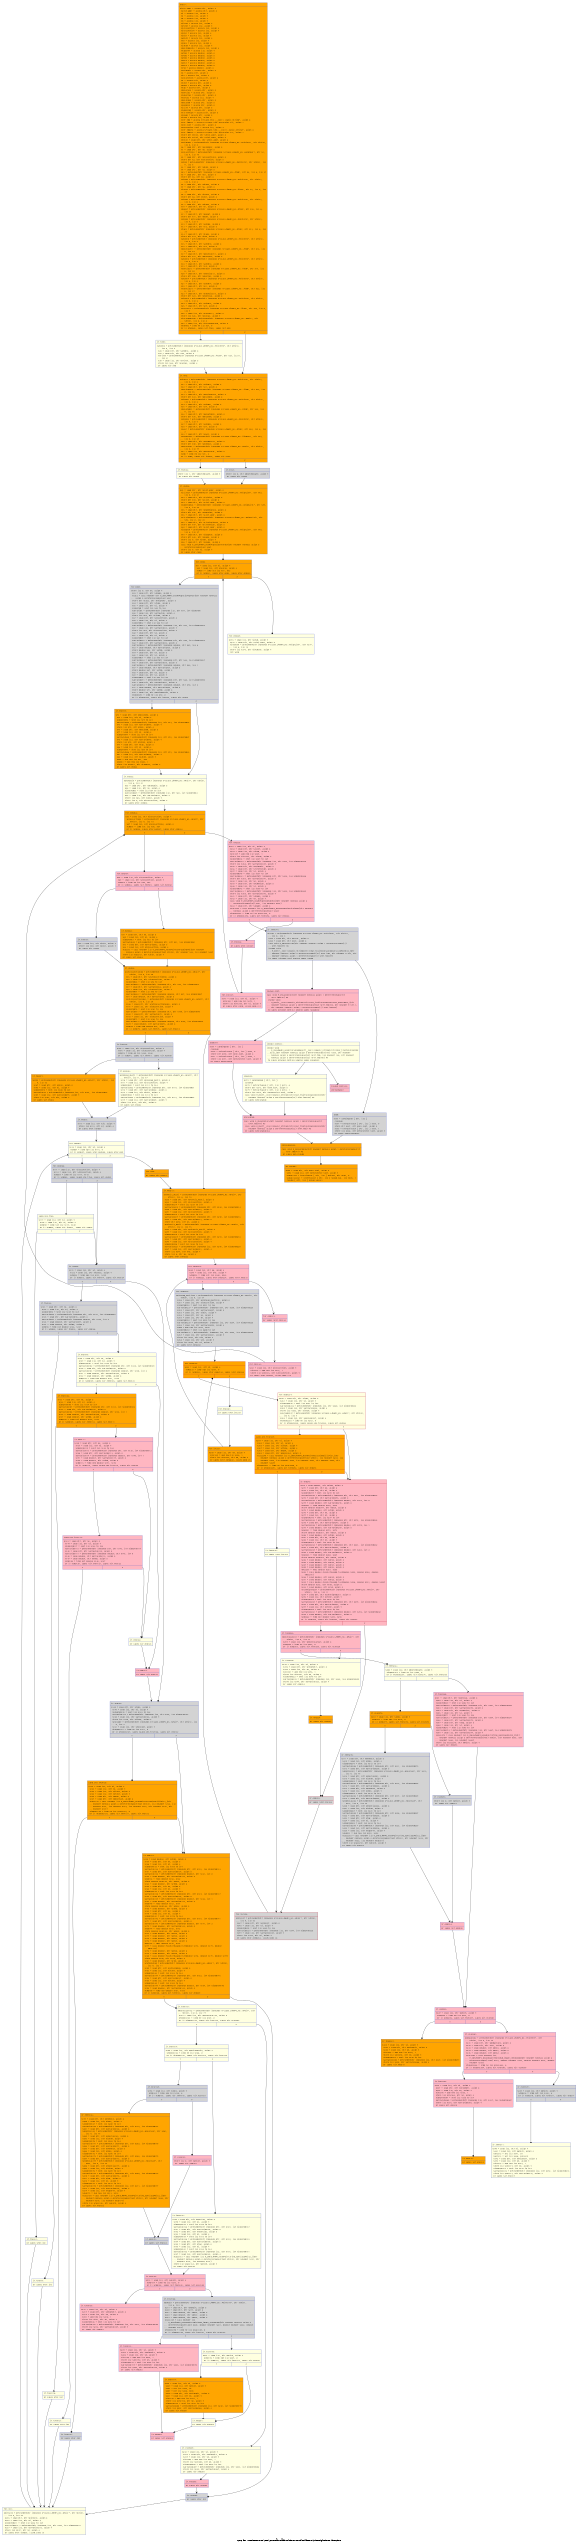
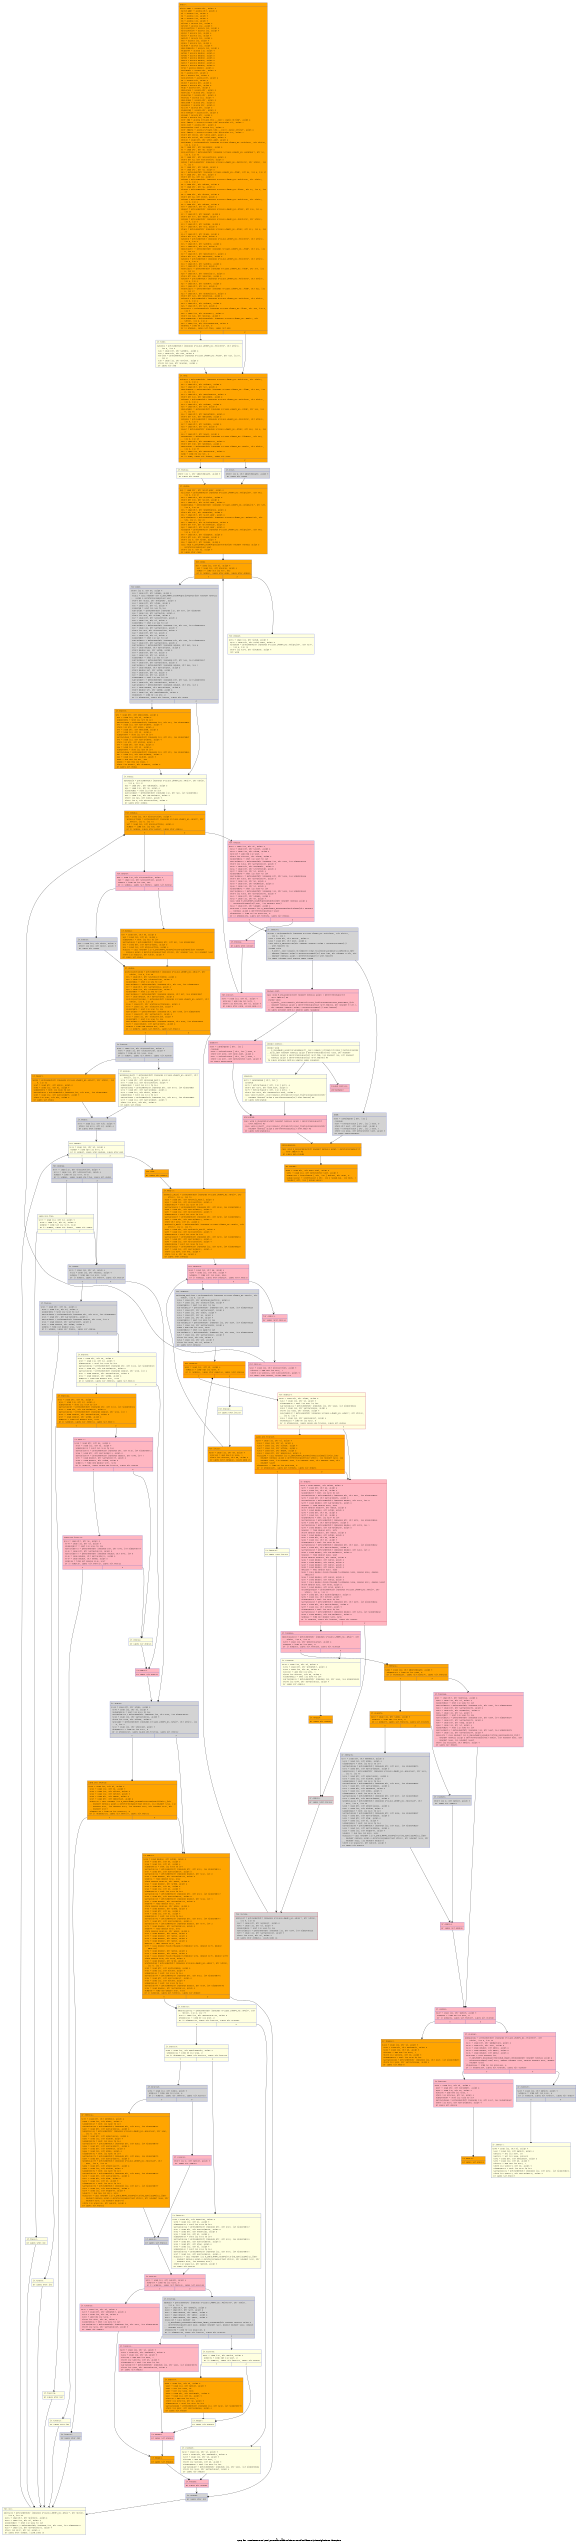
node "if.then266:": fillcolor lightyellow -> orange
node "if.end203:": added
